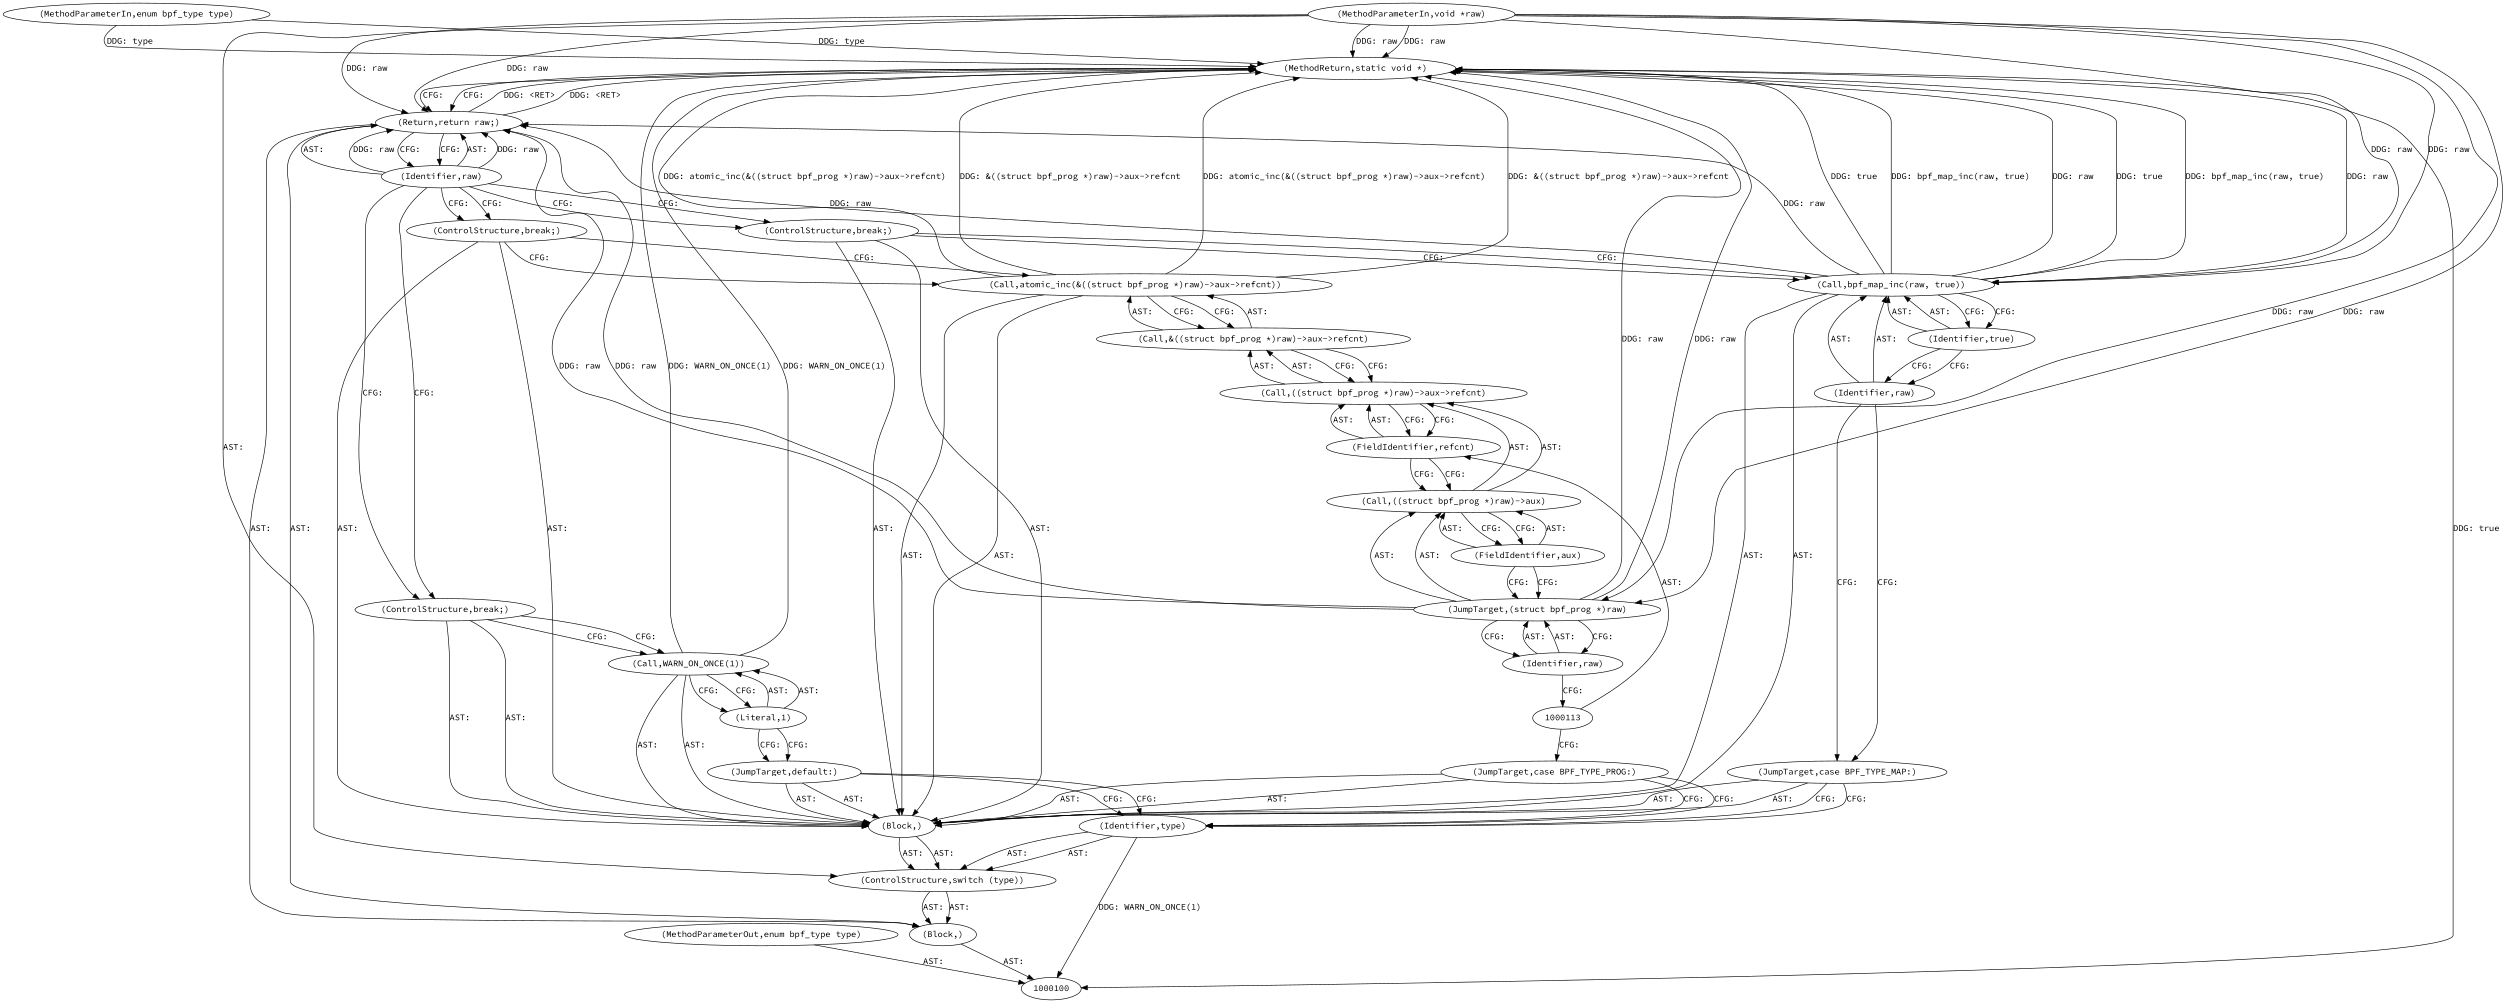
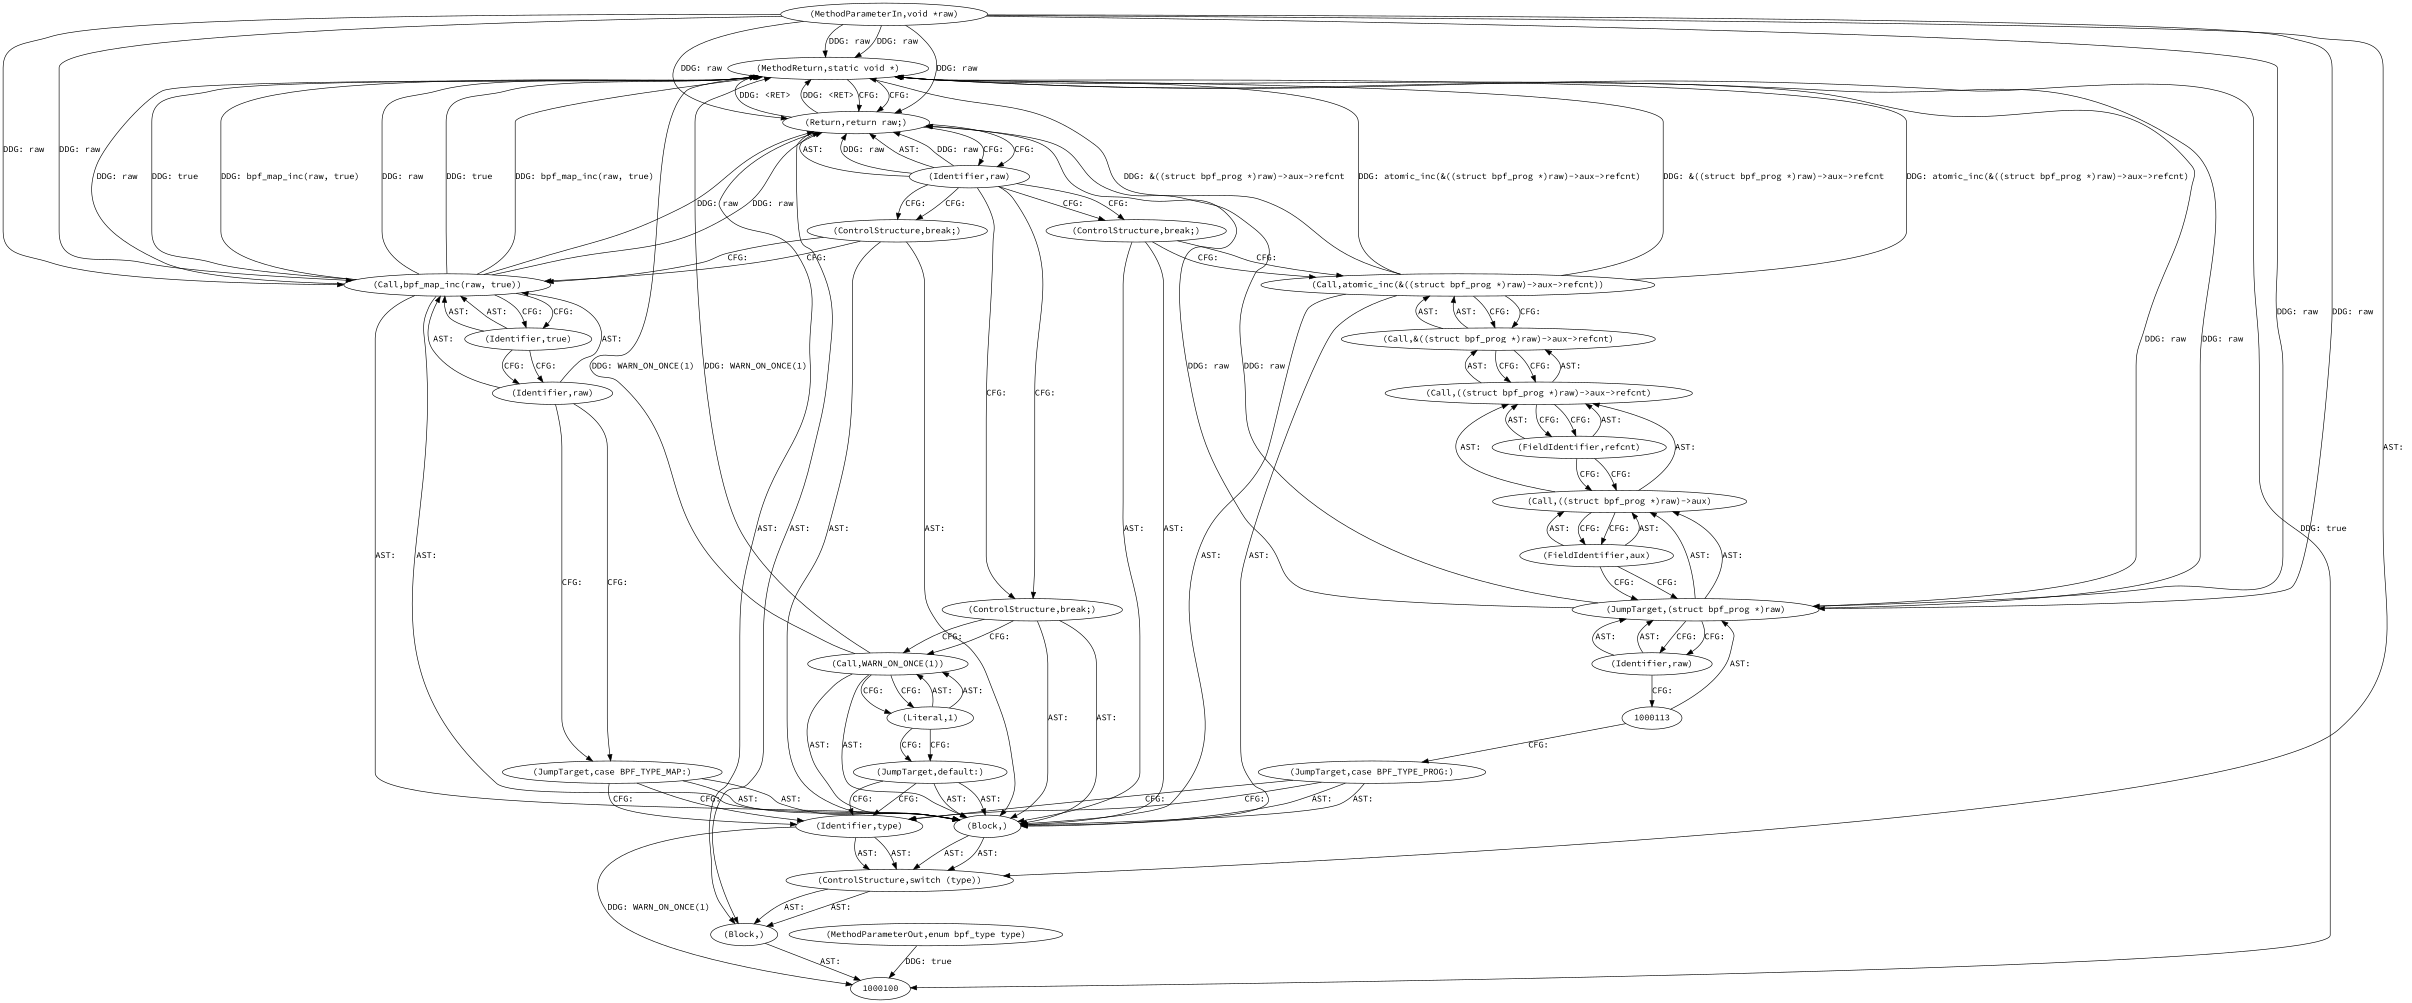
node "(MethodParameterIn,enum bpf_type type)": removed
edge "1000113" -> "(FieldIdentifier,refcnt)": now "1000113" -> "(JumpTarget,(struct bpf_prog *)raw)"
edge "(MethodParameterOut,enum bpf_type type)" -> "1000100": label "AST: " -> "DDG: true"
